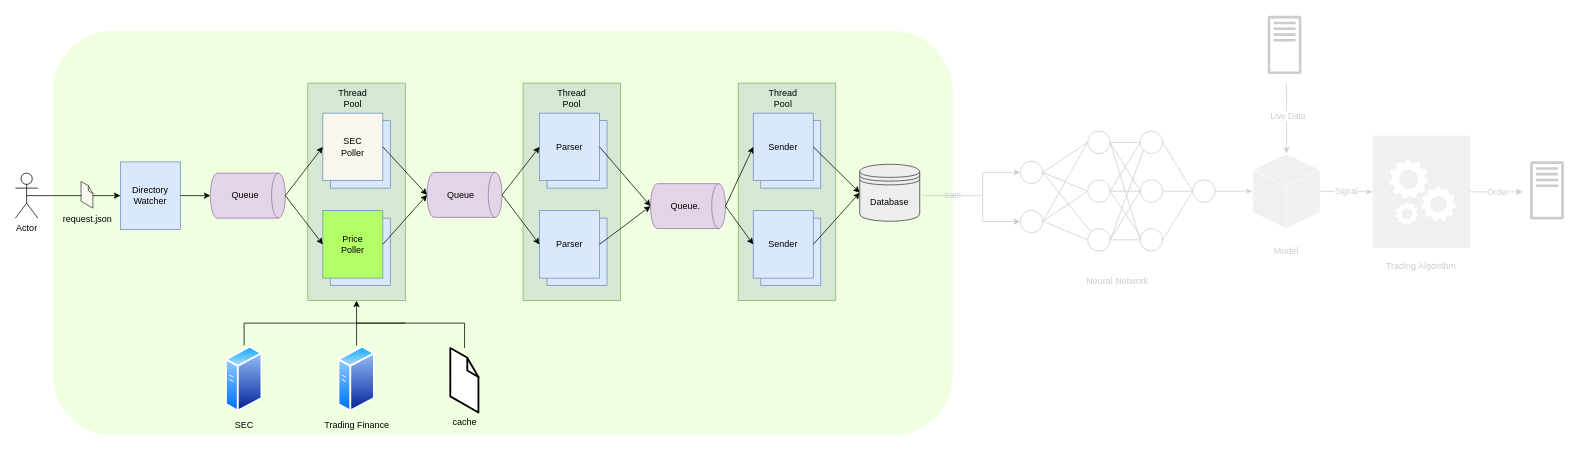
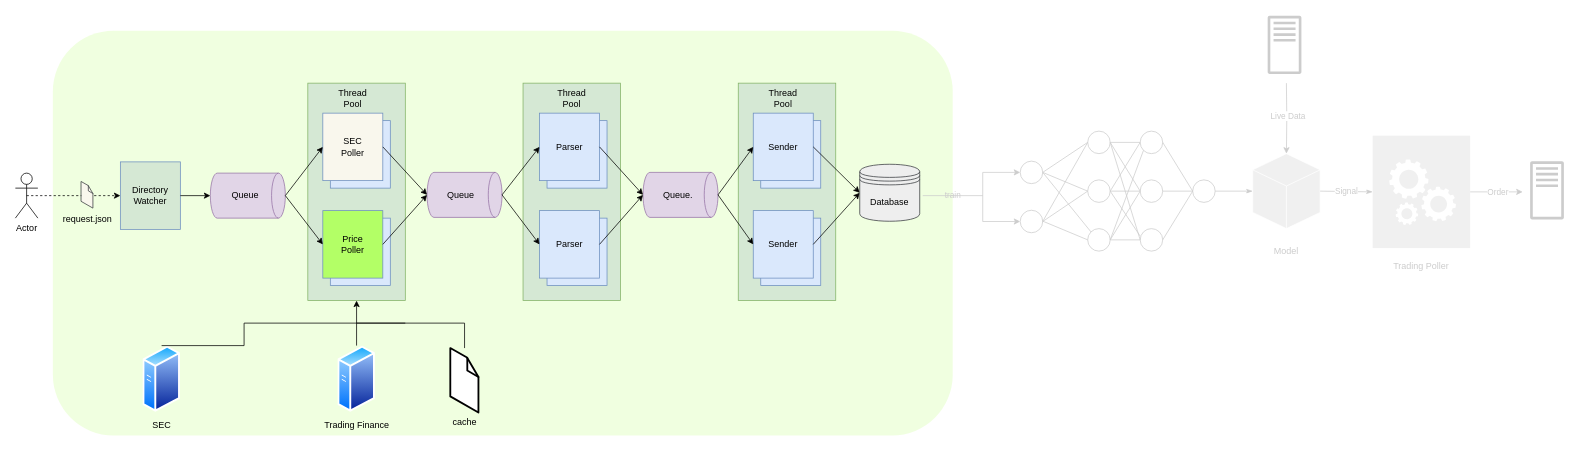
edge "Actor" -> "Directory Watcher": style solid -> dashed
node "Directory Watcher": fillcolor #dae8fc -> #d5e8d4
node "Queue.": moved (688, 206) -> (681, 195)
node "Trading Algorithm": label "Trading Algorithm" -> "Trading Poller"
node "Neural Network": removed
node "SEC": moved (244, 379) -> (162, 379)
